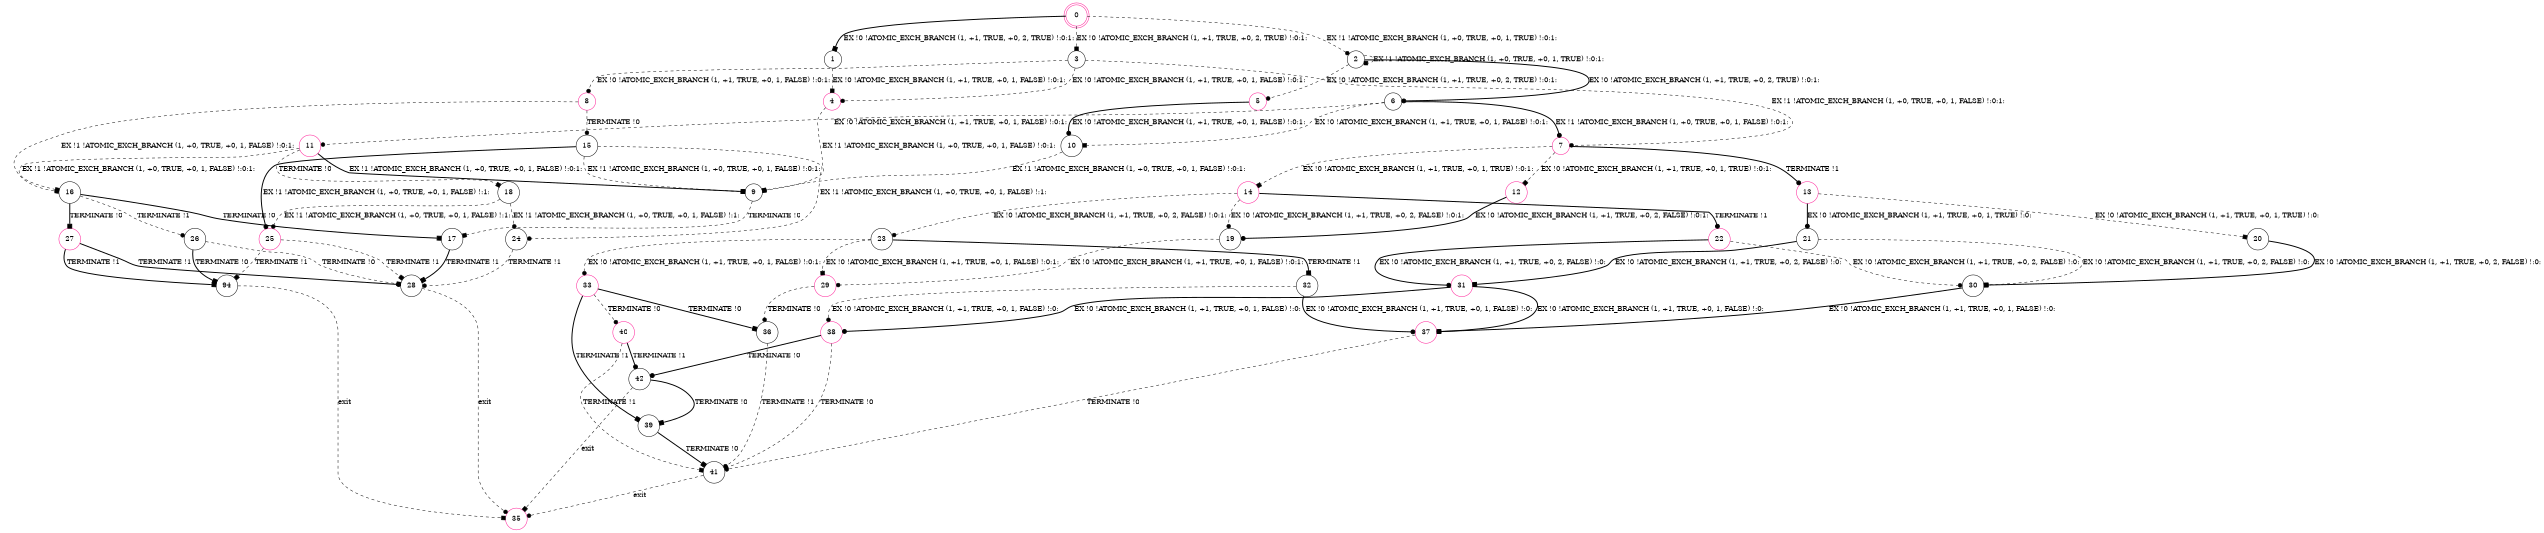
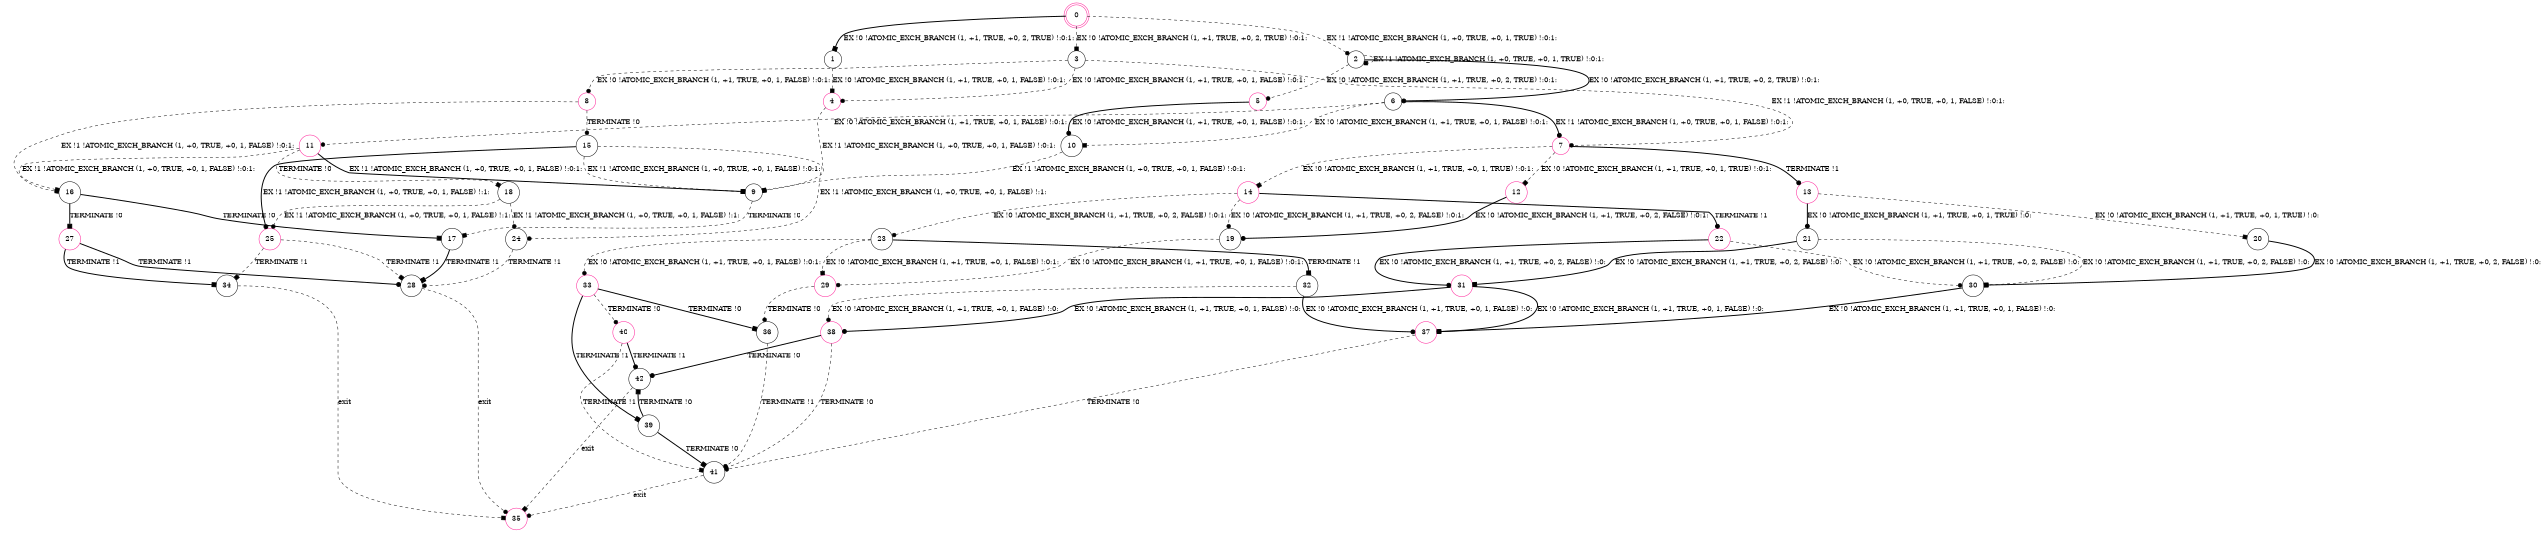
node "26": removed
node "94": label "94" -> "34"
edge "42" -> "39": reversed
